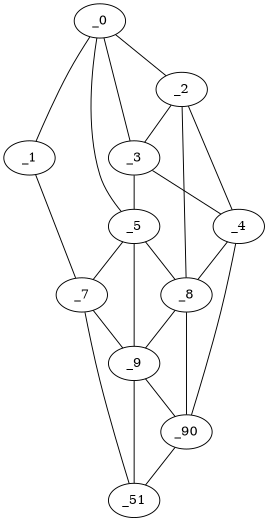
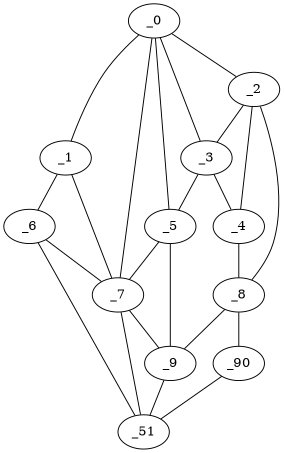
edge "_0" -- "_7": added
node "_6": added
edge "_5" -- "_8": removed
edge "_4" -- "_90": removed
edge "_9" -- "_90": removed
